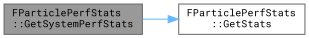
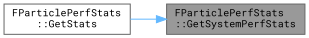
edge "FParticlePerfStats ::GetSystemPerfStats" -> "FParticlePerfStats ::GetStats": reversed
